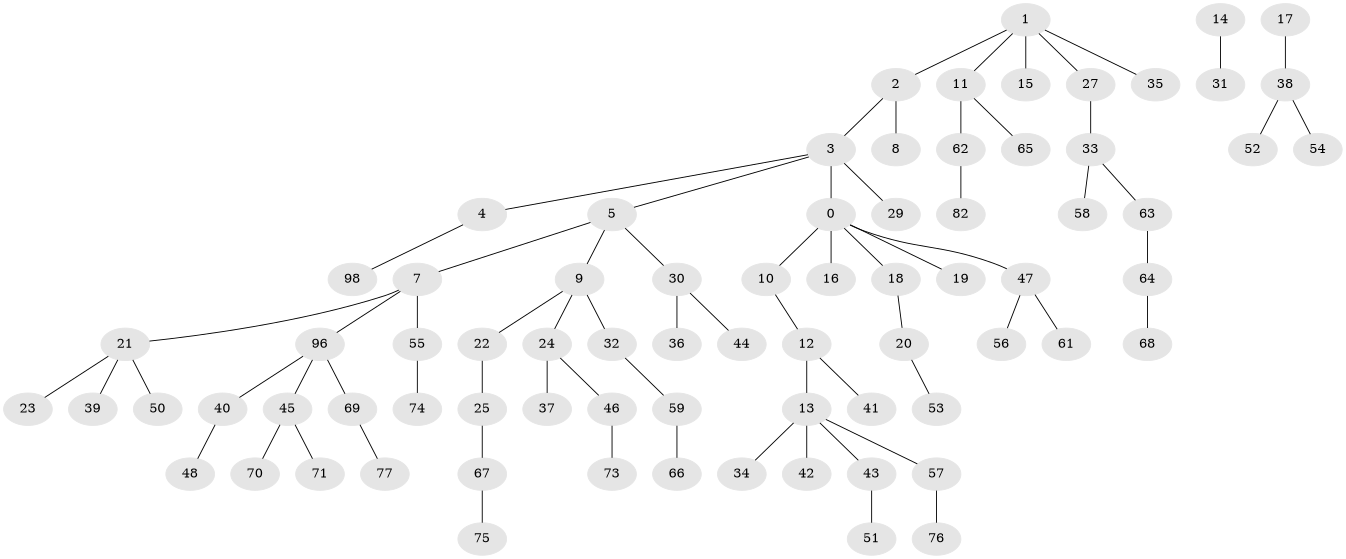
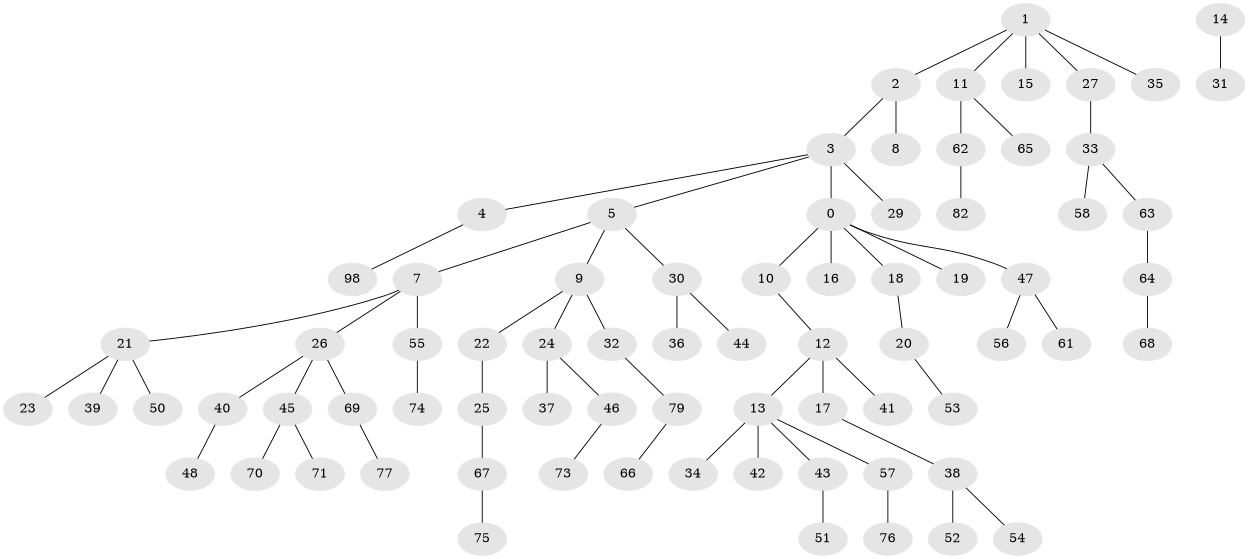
node "96": label "96" -> "26"
edge "12" -- "17": added
node "59": label "59" -> "79"
